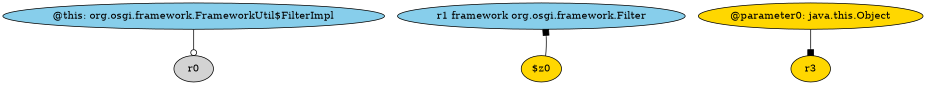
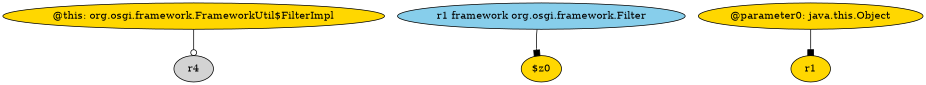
node "@this: org.osgi.framework.FrameworkUtil$FilterImpl": fillcolor skyblue -> gold
edge "$z0" -> "r1 framework org.osgi.framework.Filter": reversed
node "r0": label "r0" -> "r4"
node "r3": label "r3" -> "r1"
